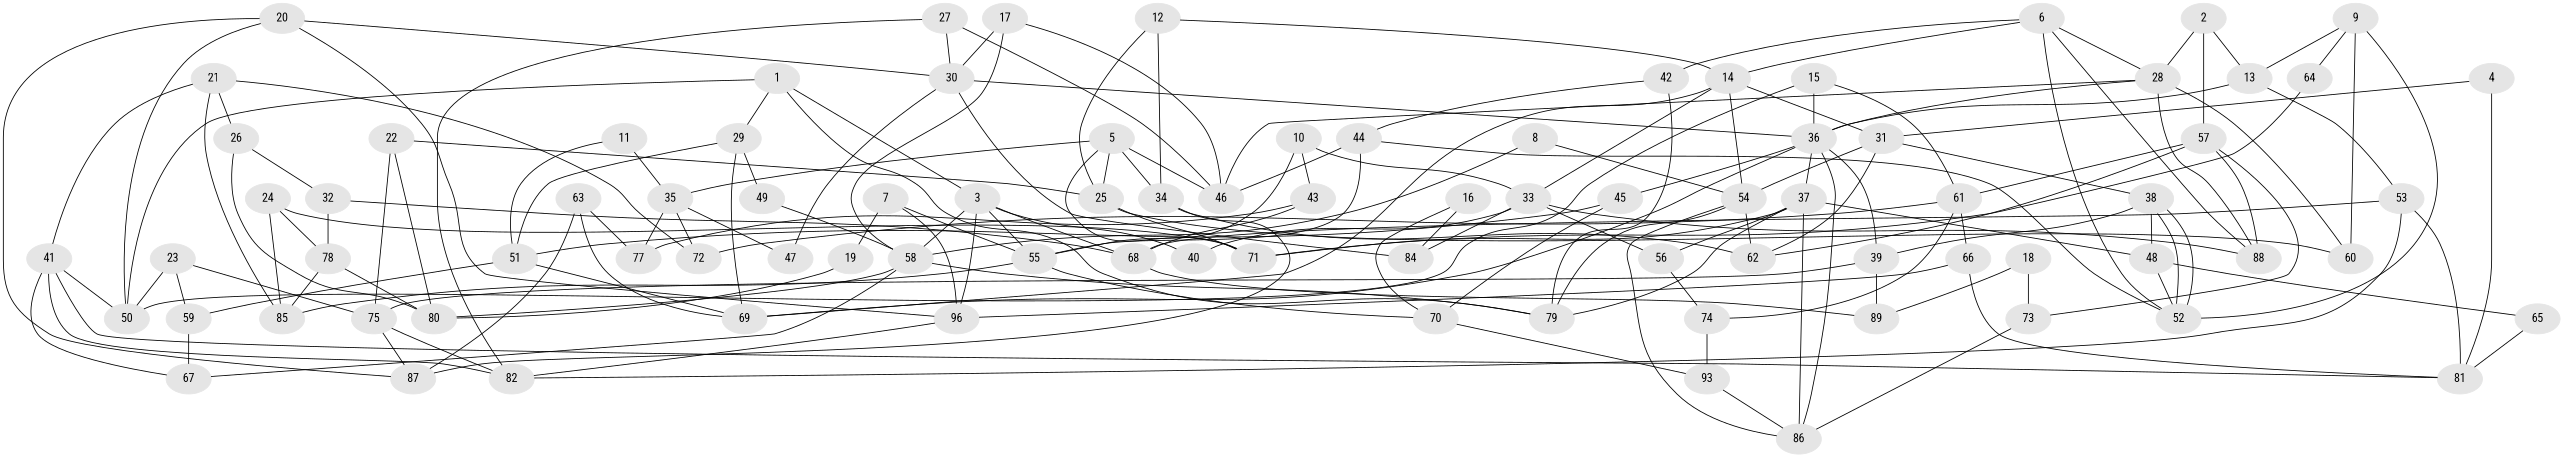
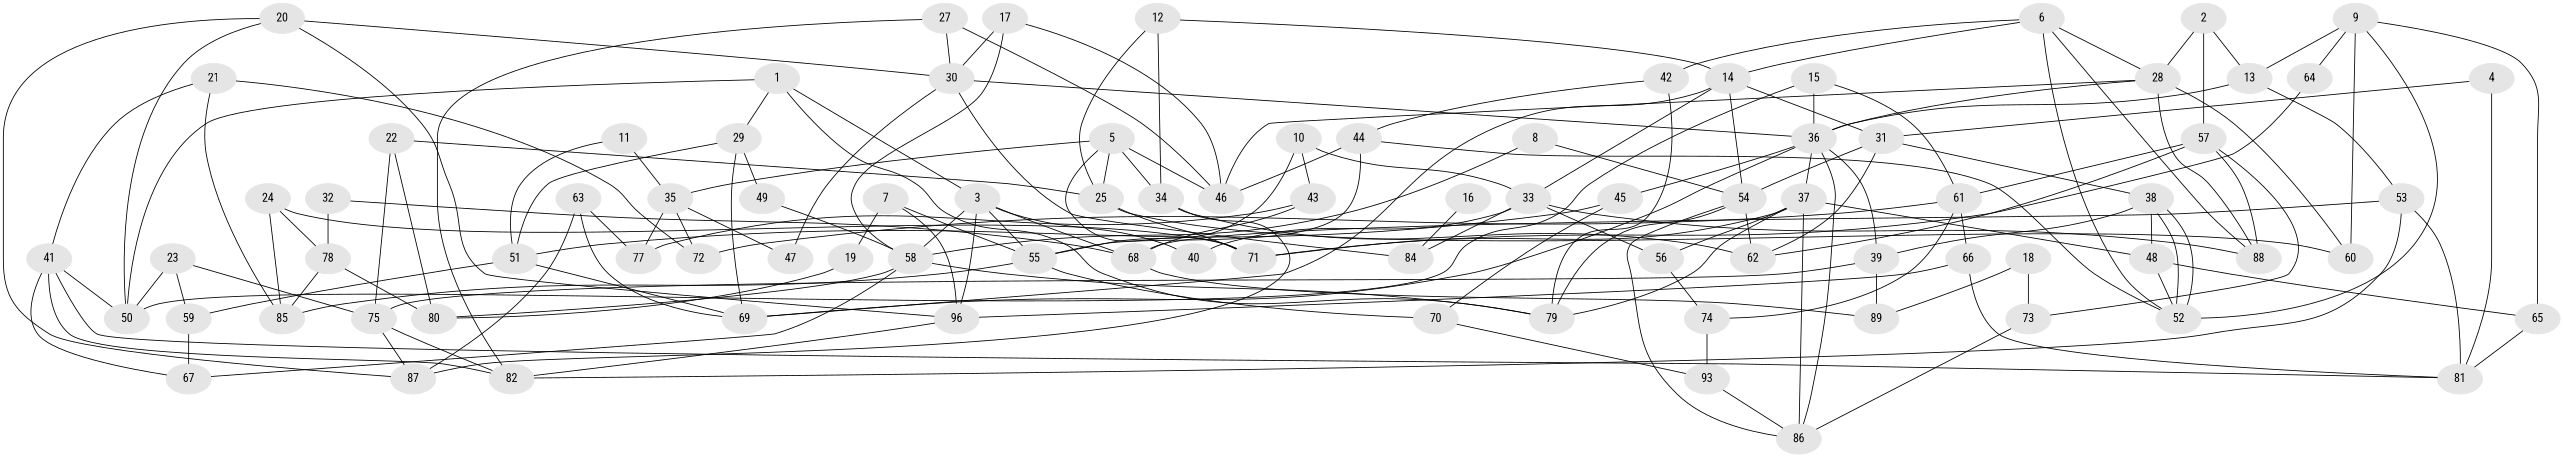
edge "9" -- "65": added
node "26": removed
edge "16" -- "70": removed
